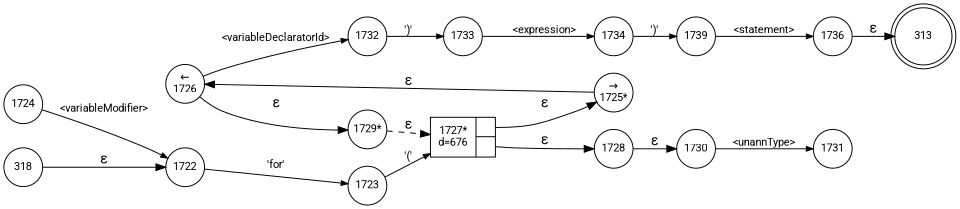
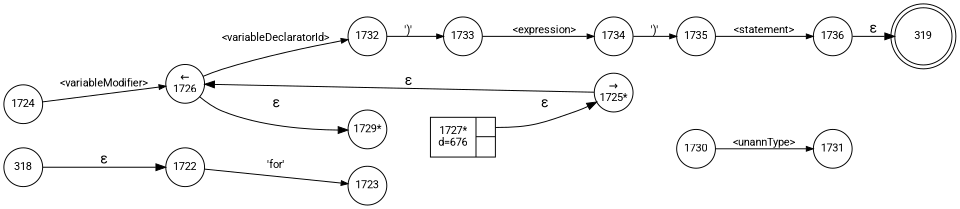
node "1739": label "1739" -> "1735"
node "313": label "313" -> "319"
edge "1724" -> "1722": now "1724" -> "← 1726"
edge "1729*" -> "1727*": removed, label "ε"
node "1728": removed
edge "1723" -> "1727*": removed, label "'('"
